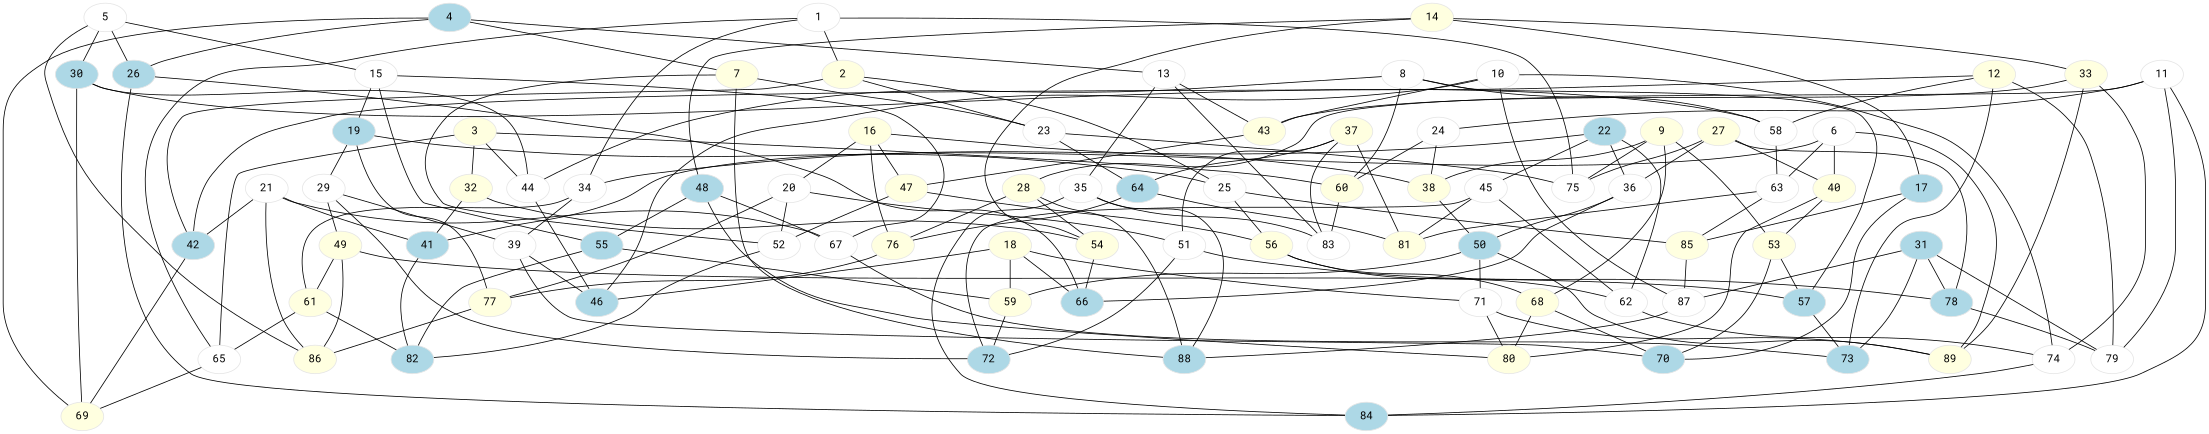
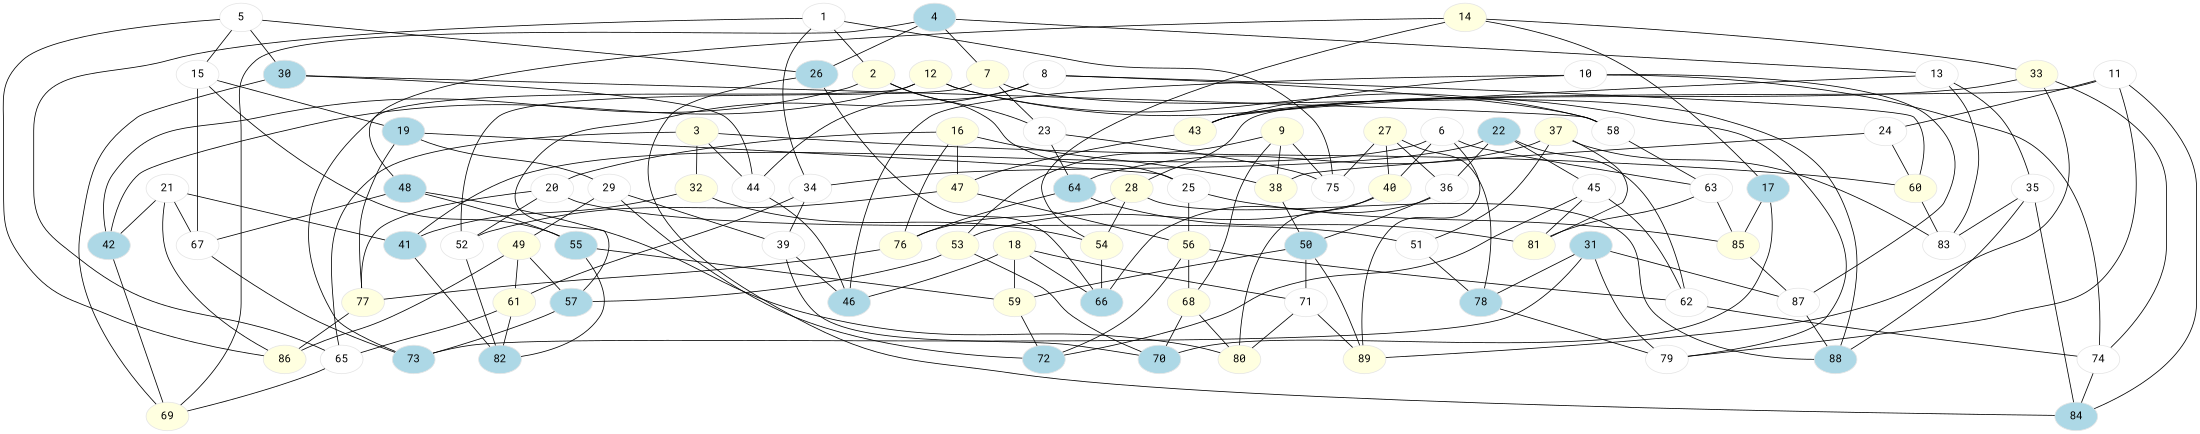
edge "51" -- "72": now "56" -- "72"
